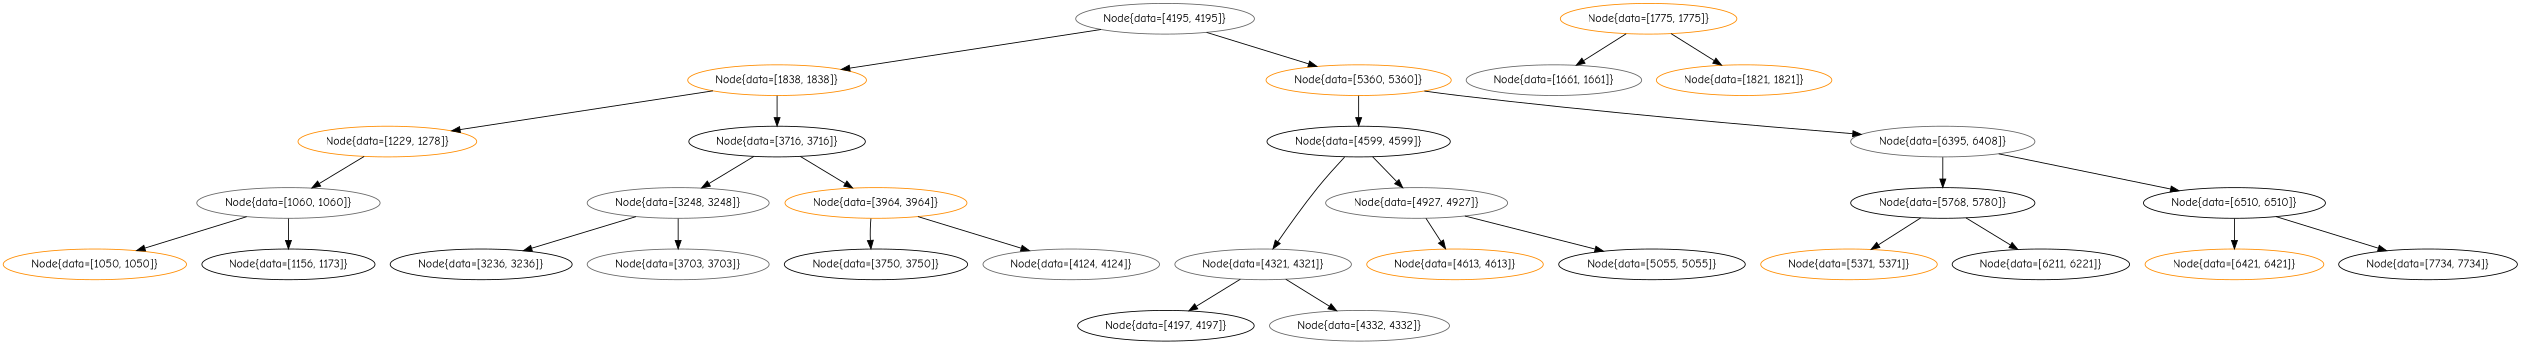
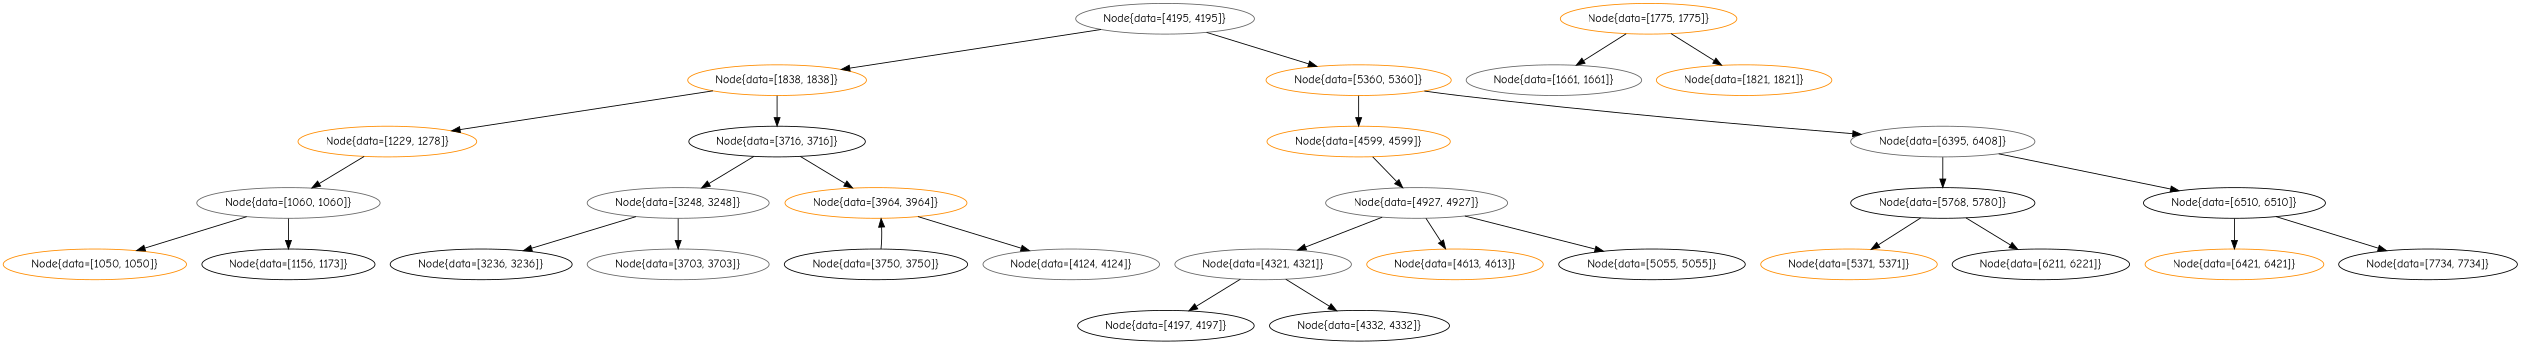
node "Node{data=[4599, 4599]}": color black -> darkorange
edge "Node{data=[4599, 4599]}" -> "Node{data=[4321, 4321]}": now "Node{data=[4927, 4927]}" -> "Node{data=[4321, 4321]}"
edge "Node{data=[3964, 3964]}" -> "Node{data=[3750, 3750]}": reversed
node "Node{data=[4332, 4332]}": color gray40 -> black
